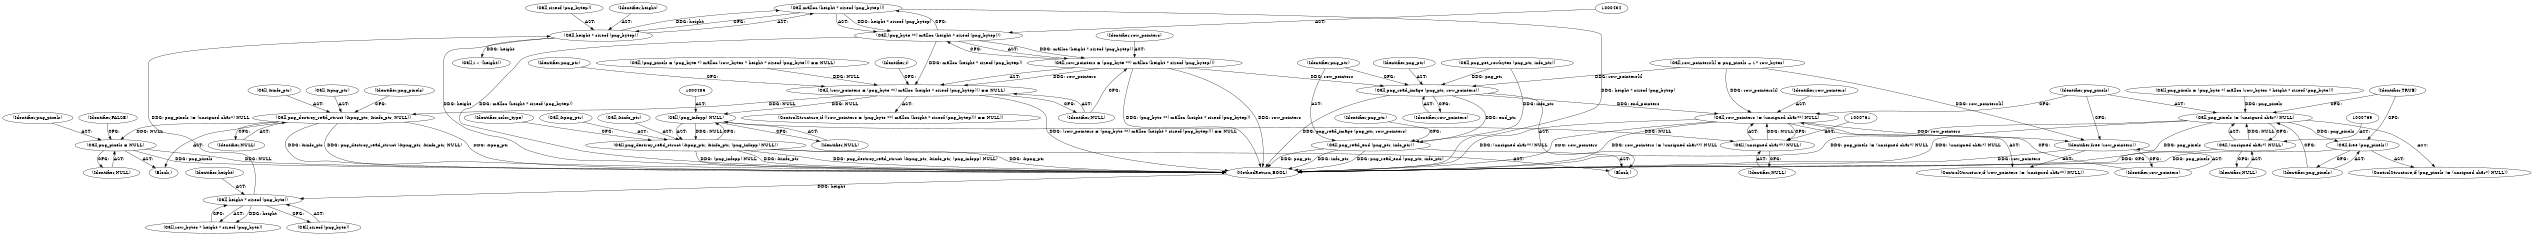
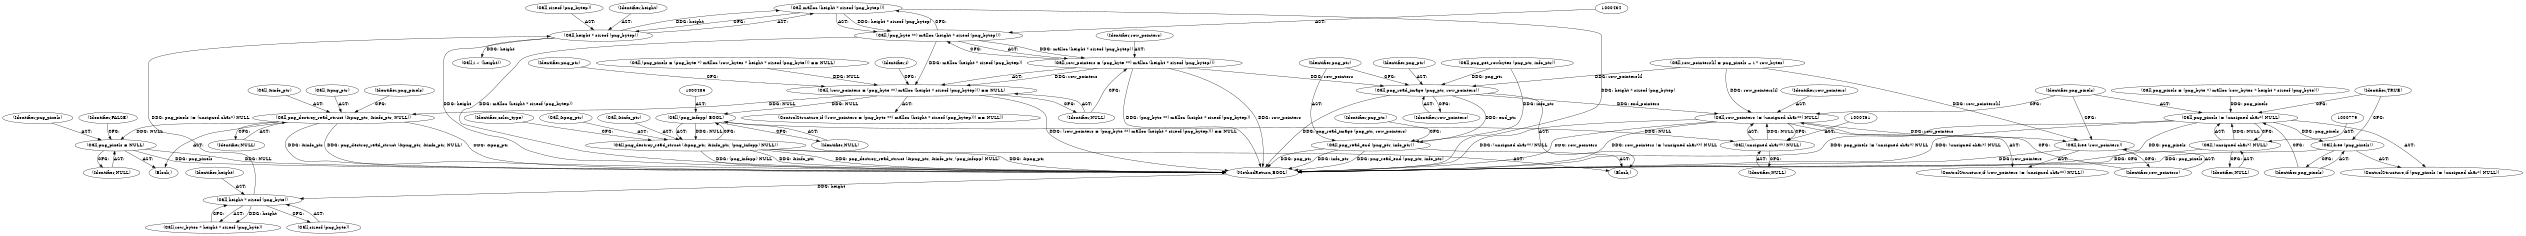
node "(Call,(png_infopp) NULL)": label "(Call,(png_infopp) NULL)" -> "(Call,(png_infopp) BOOL)"
node "1000761": label "1000761" -> "1000461"
node "1000769": label "1000769" -> "1000779"
node "(Identifier,free (row_pointers))": label "(Identifier,free (row_pointers))" -> "(Call,free (row_pointers))"
